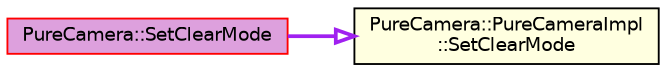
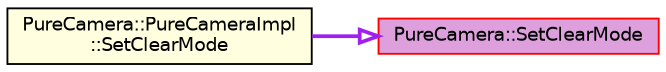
edge "PureCamera::SetClearMode" -> "PureCamera::PureCameraImpl ::SetClearMode": reversed
